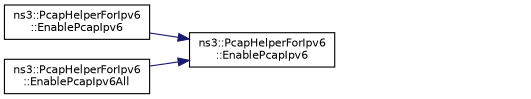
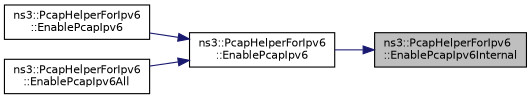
node "ns3::PcapHelperForIpv6 ::EnablePcapIpv6Internal": added
